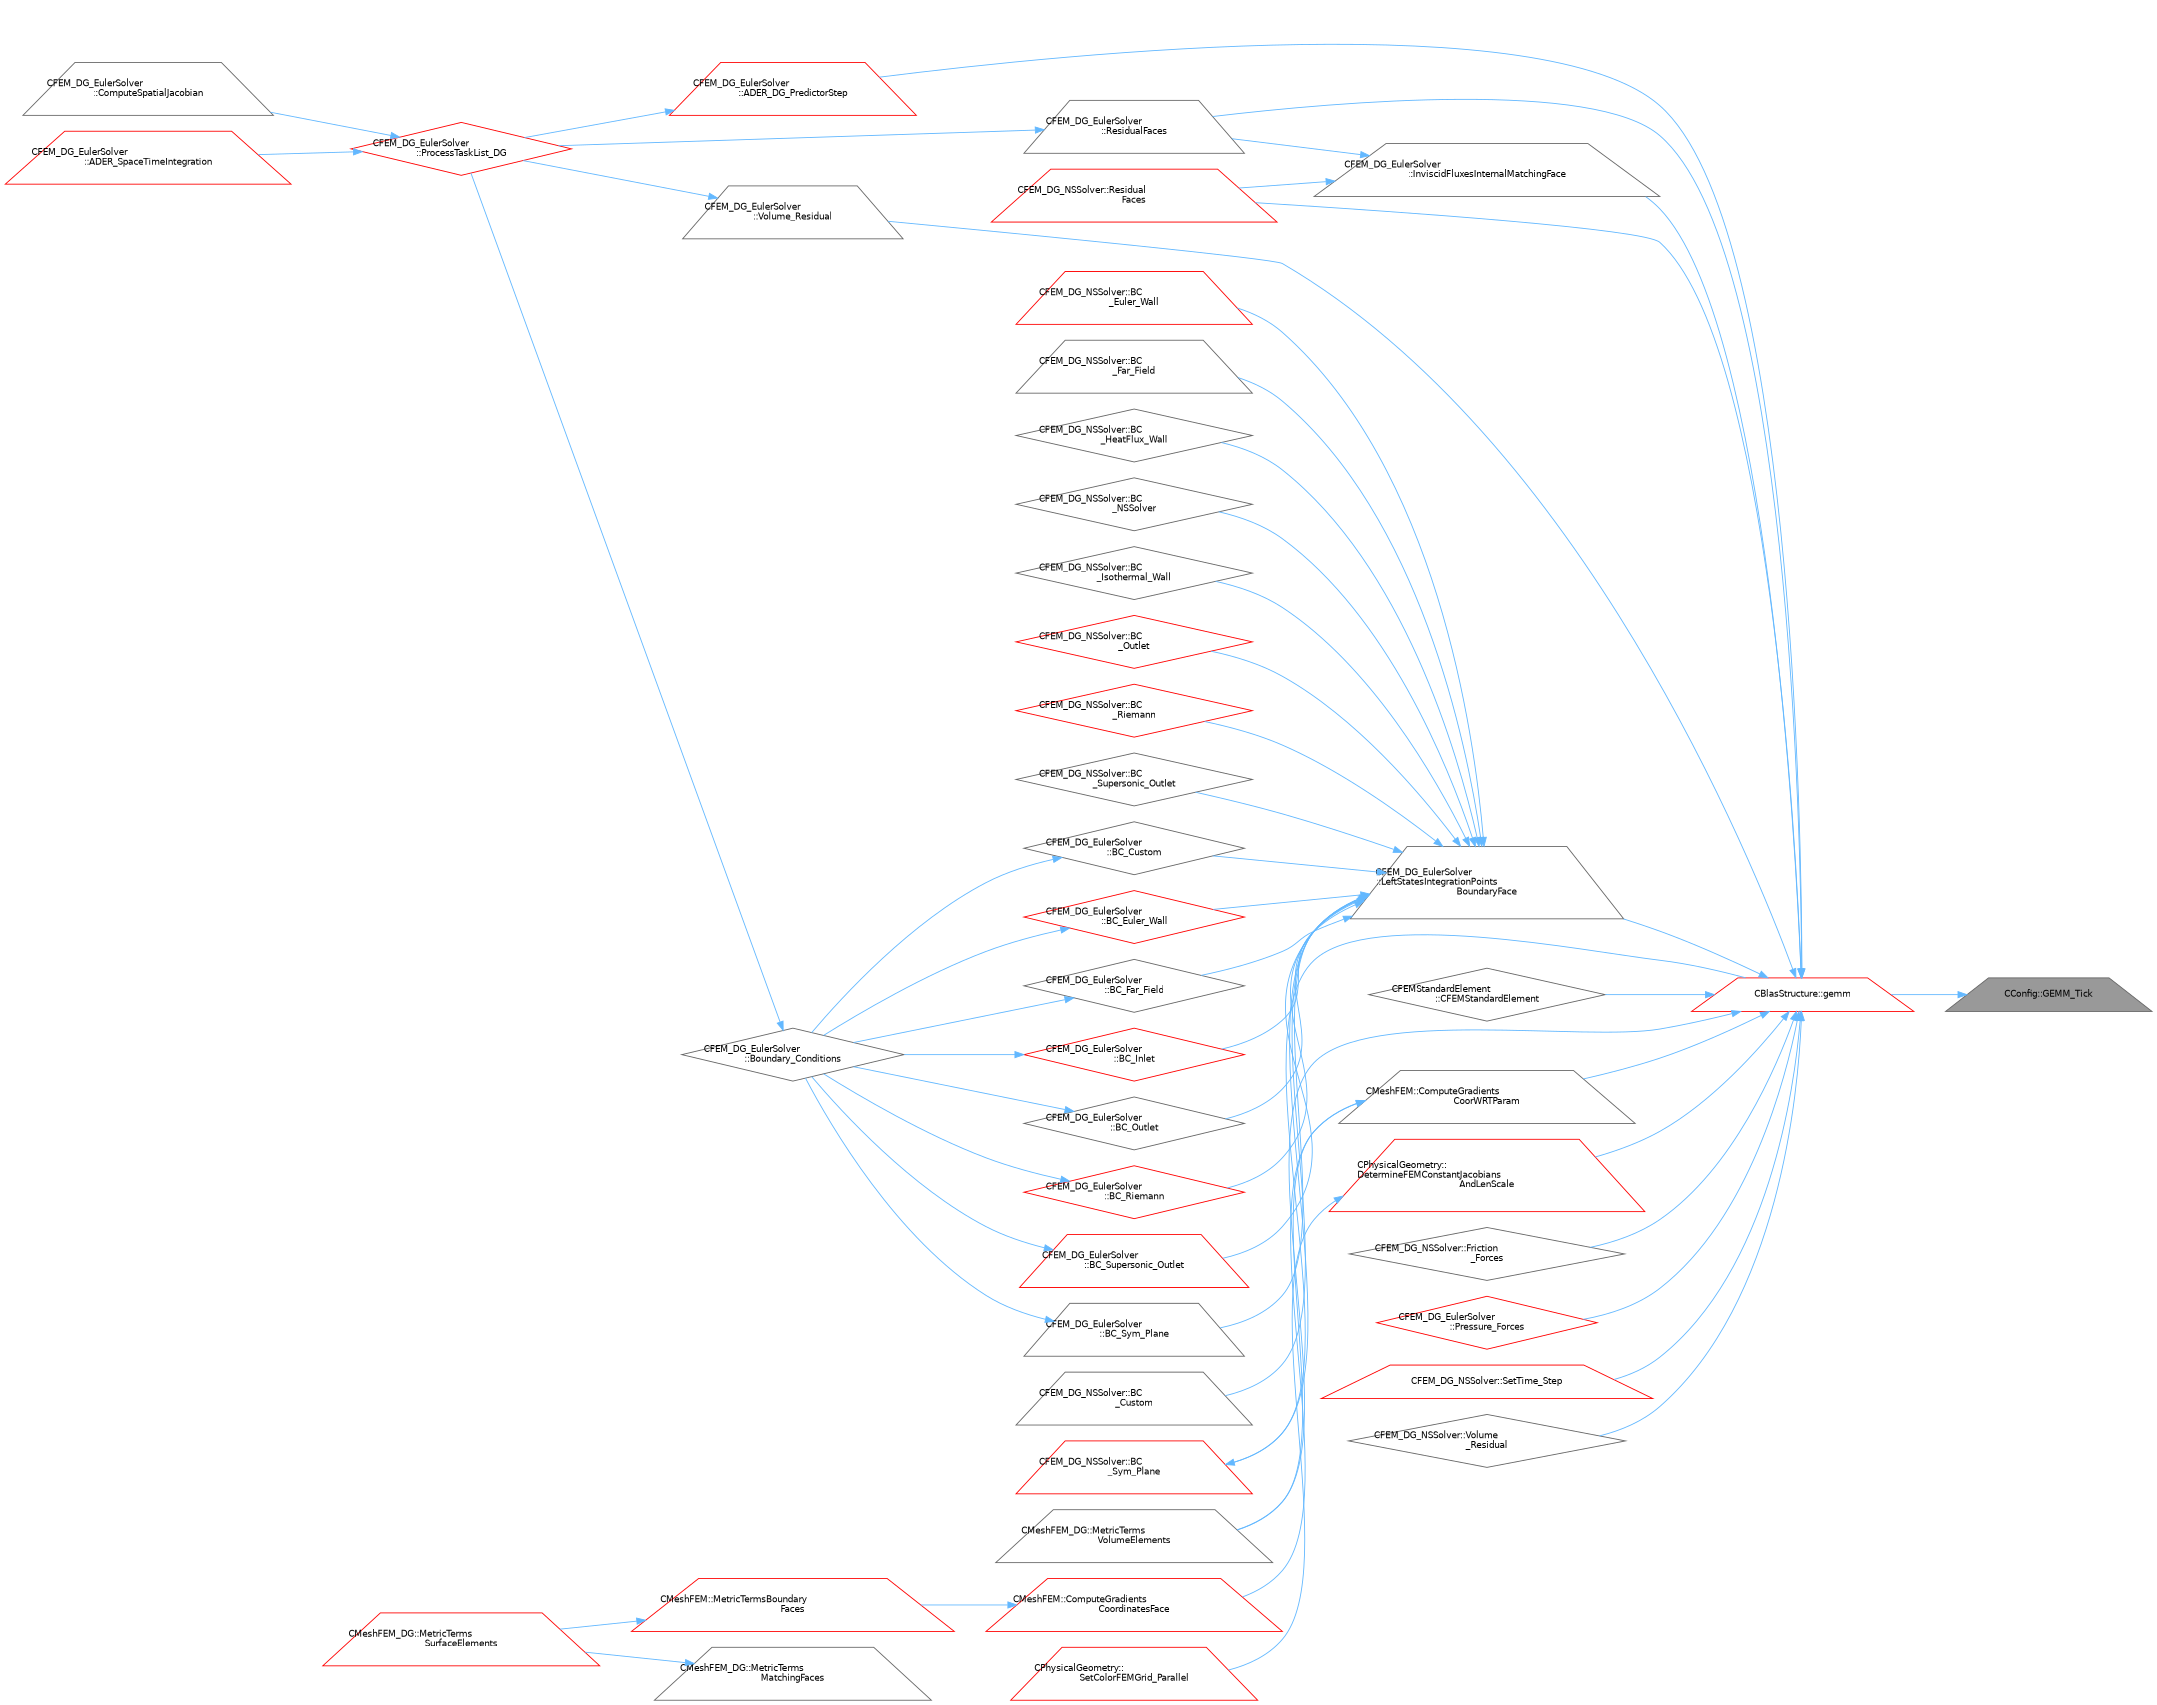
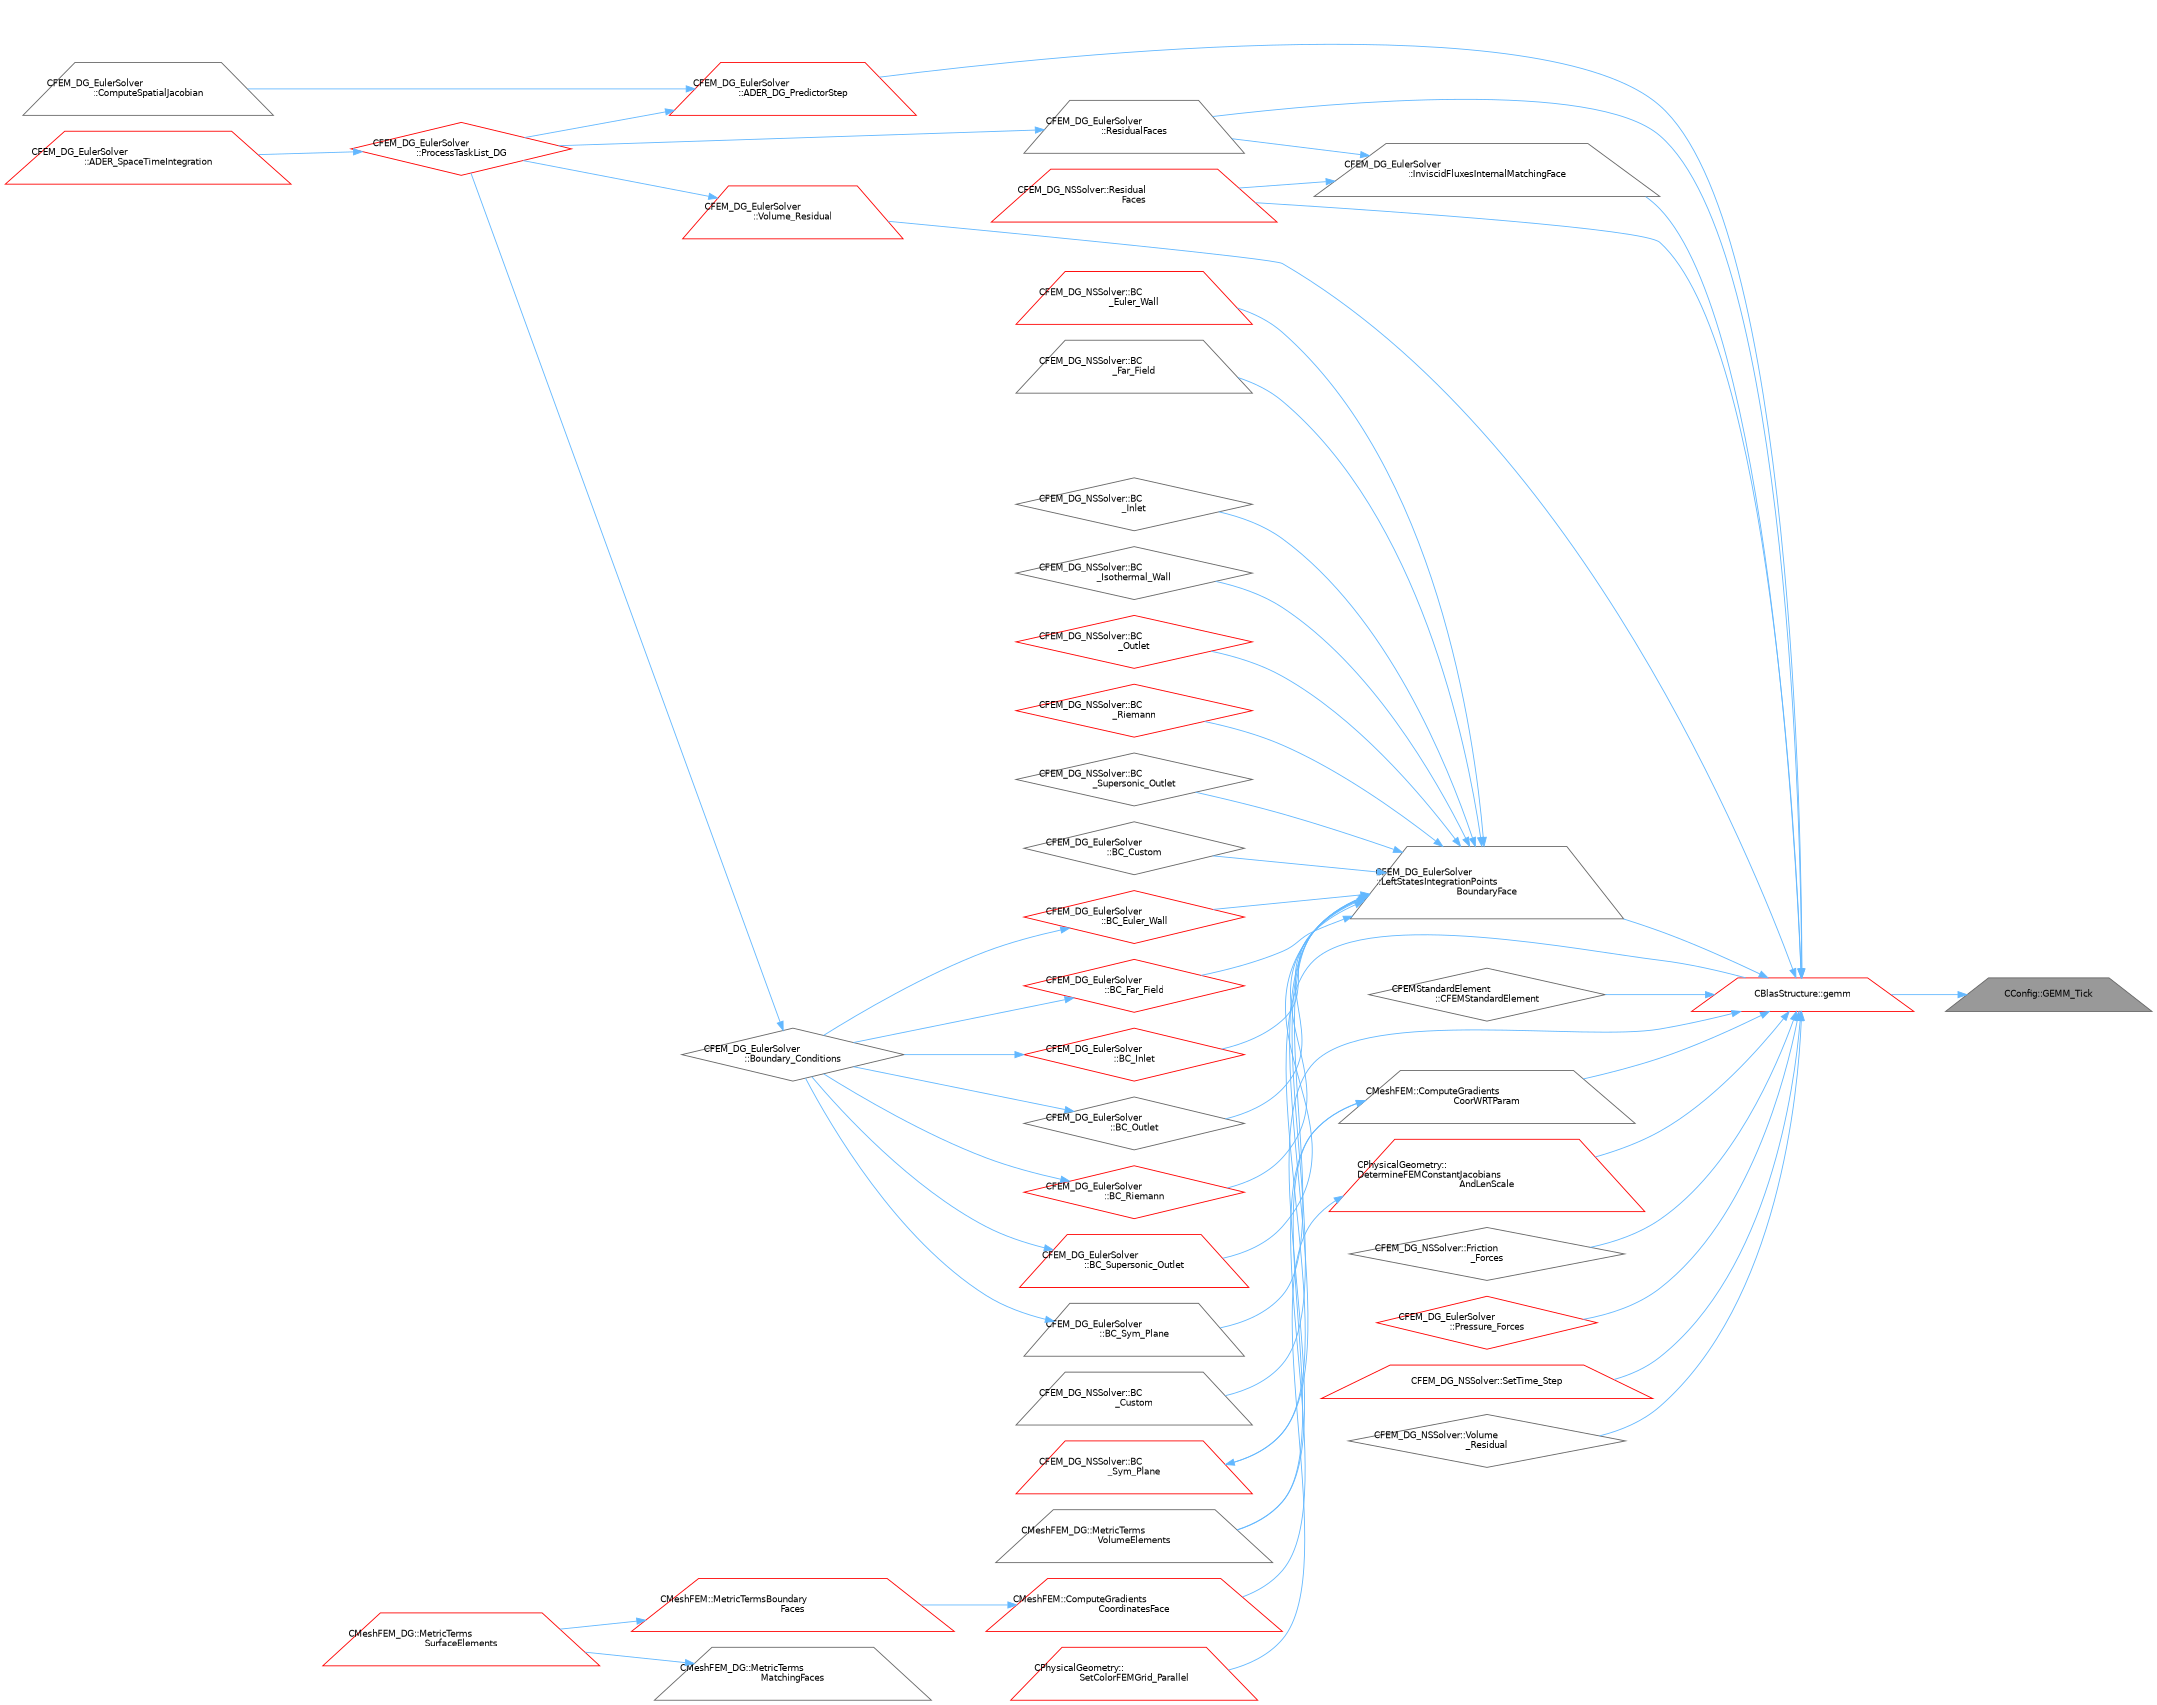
edge "CFEM_DG_EulerSolver ::ComputeSpatialJacobian" -> "CFEM_DG_EulerSolver ::ProcessTaskList_DG": now "CFEM_DG_EulerSolver ::ComputeSpatialJacobian" -> "CFEM_DG_EulerSolver ::ADER_DG_PredictorStep"
node "CFEM_DG_EulerSolver ::Volume_Residual": color gray40 -> red
node "CFEM_DG_NSSolver::BC _HeatFlux_Wall": removed
node "CFEM_DG_NSSolver::BC _NSSolver": label "CFEM_DG_NSSolver::BC _NSSolver" -> "CFEM_DG_NSSolver::BC _Inlet"
edge "CFEM_DG_EulerSolver ::Boundary_Conditions" -> "CFEM_DG_EulerSolver ::BC_Custom": removed
node "CFEM_DG_EulerSolver ::BC_Far_Field": color gray40 -> red
